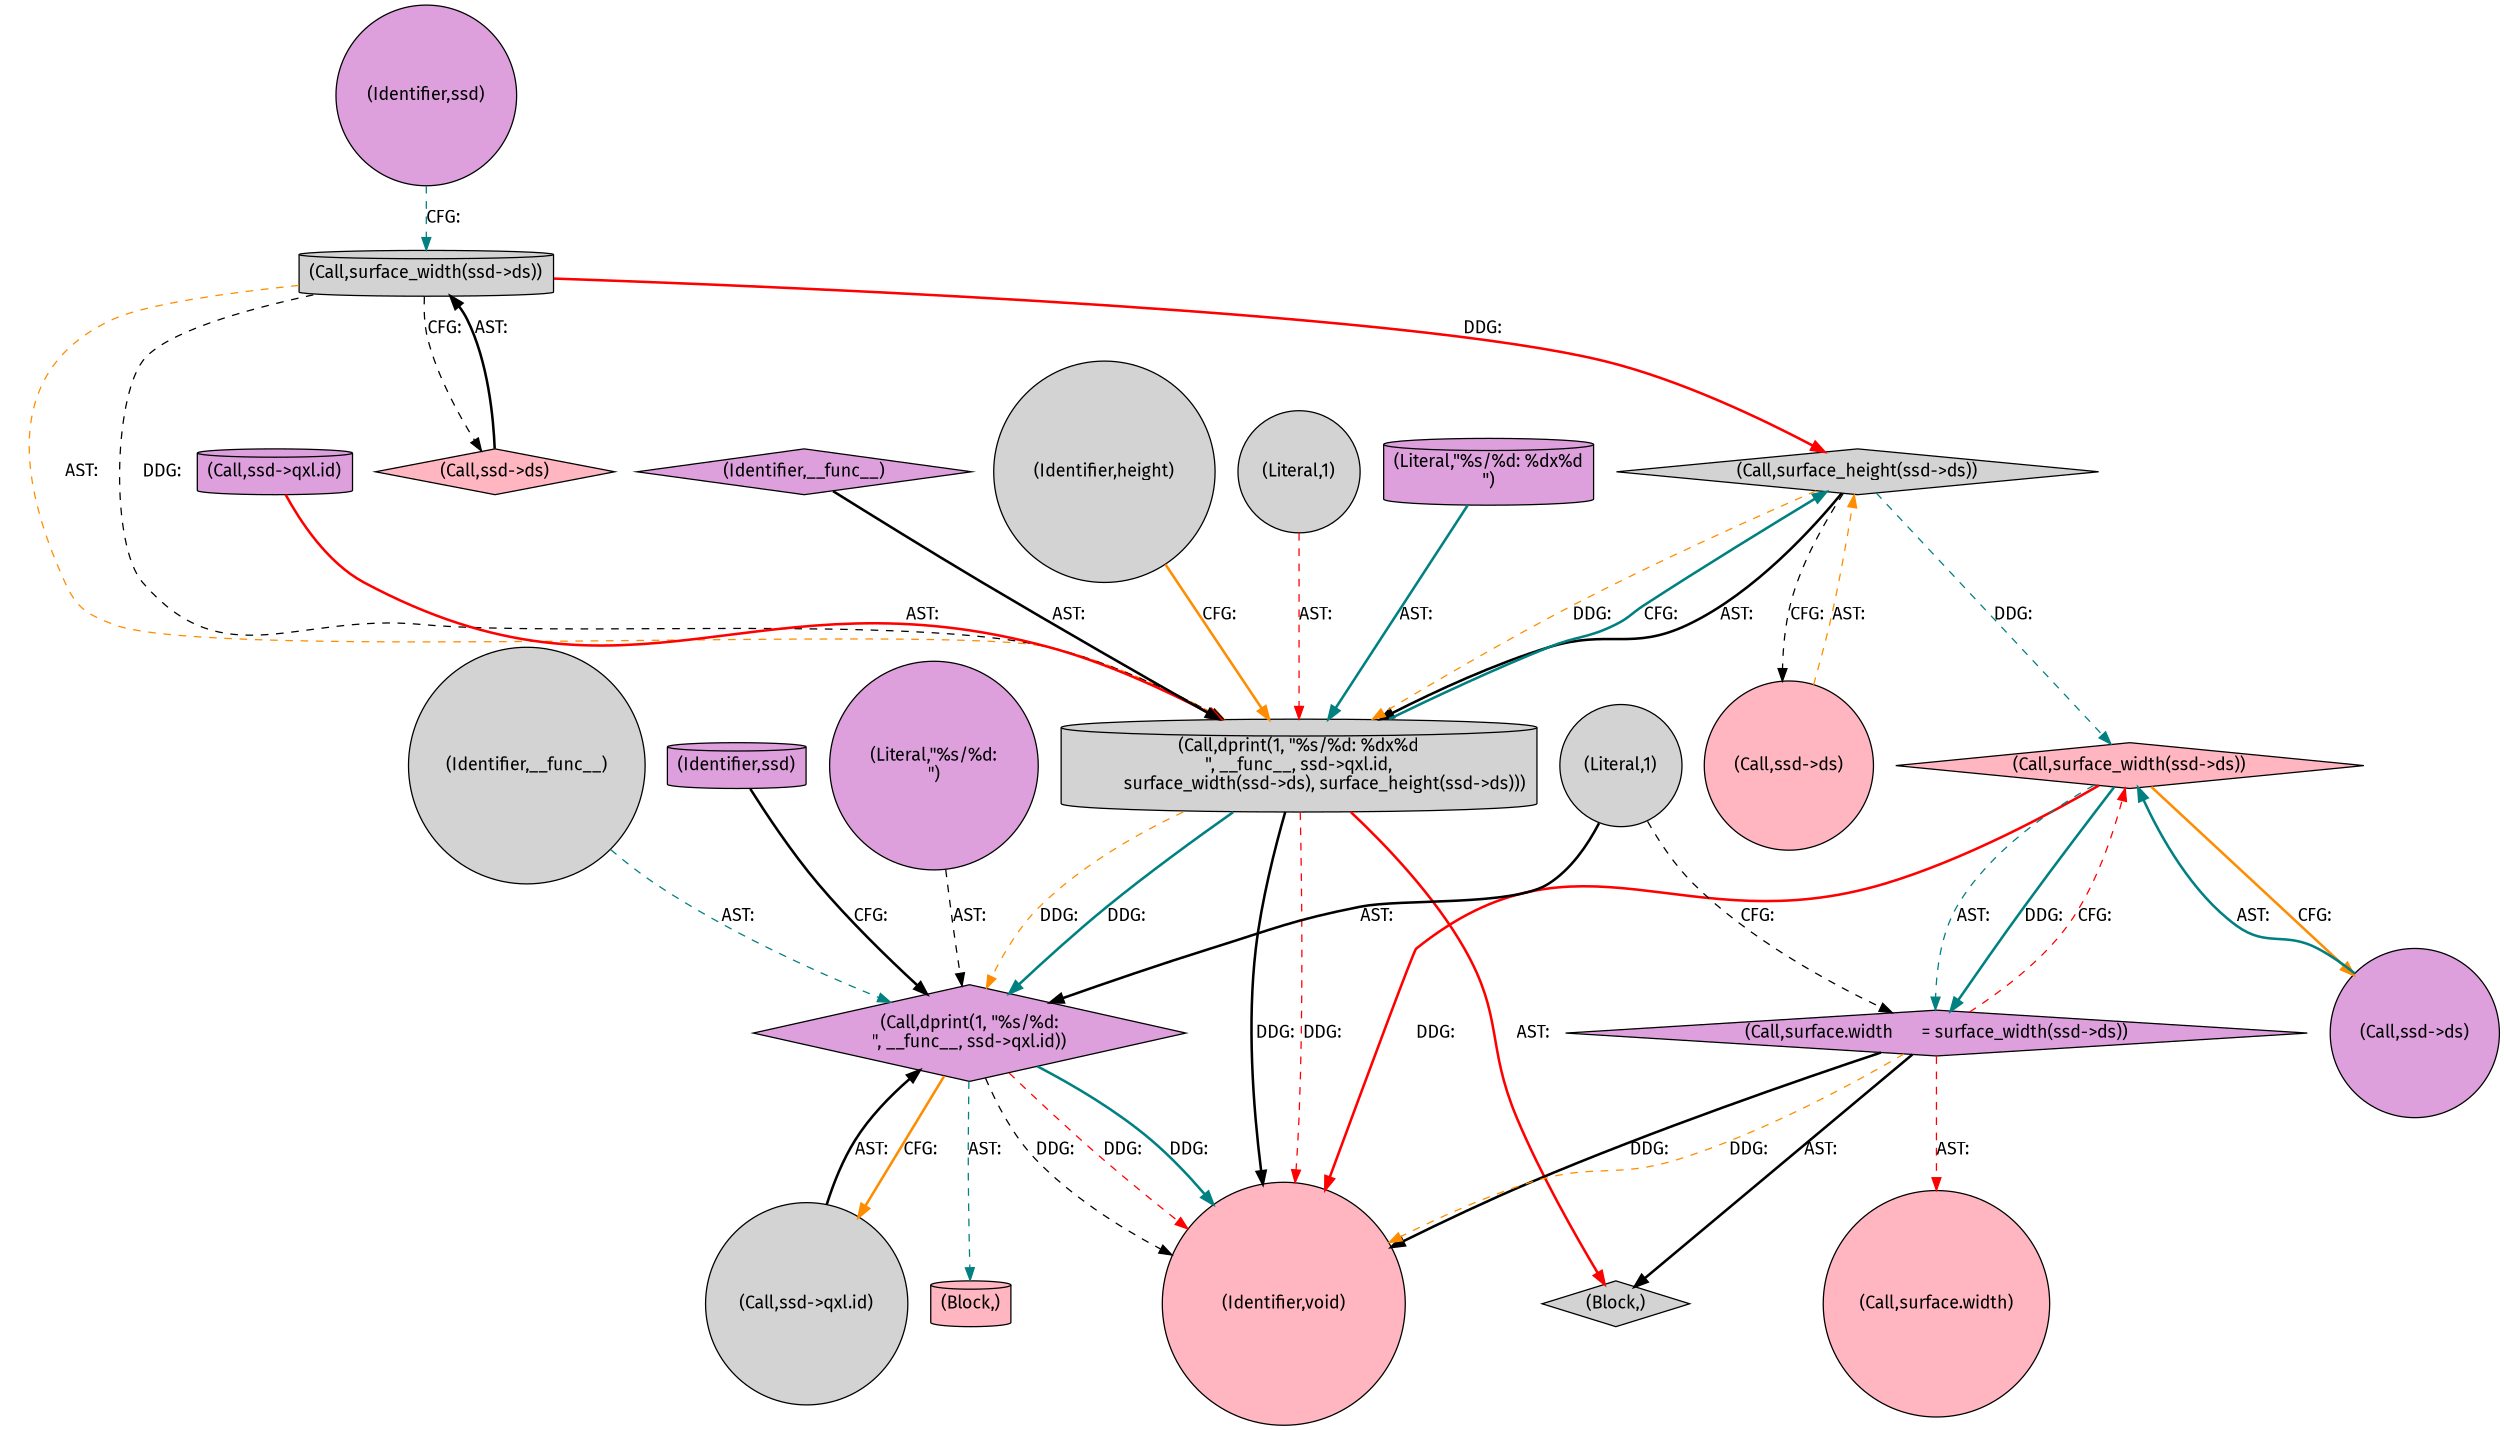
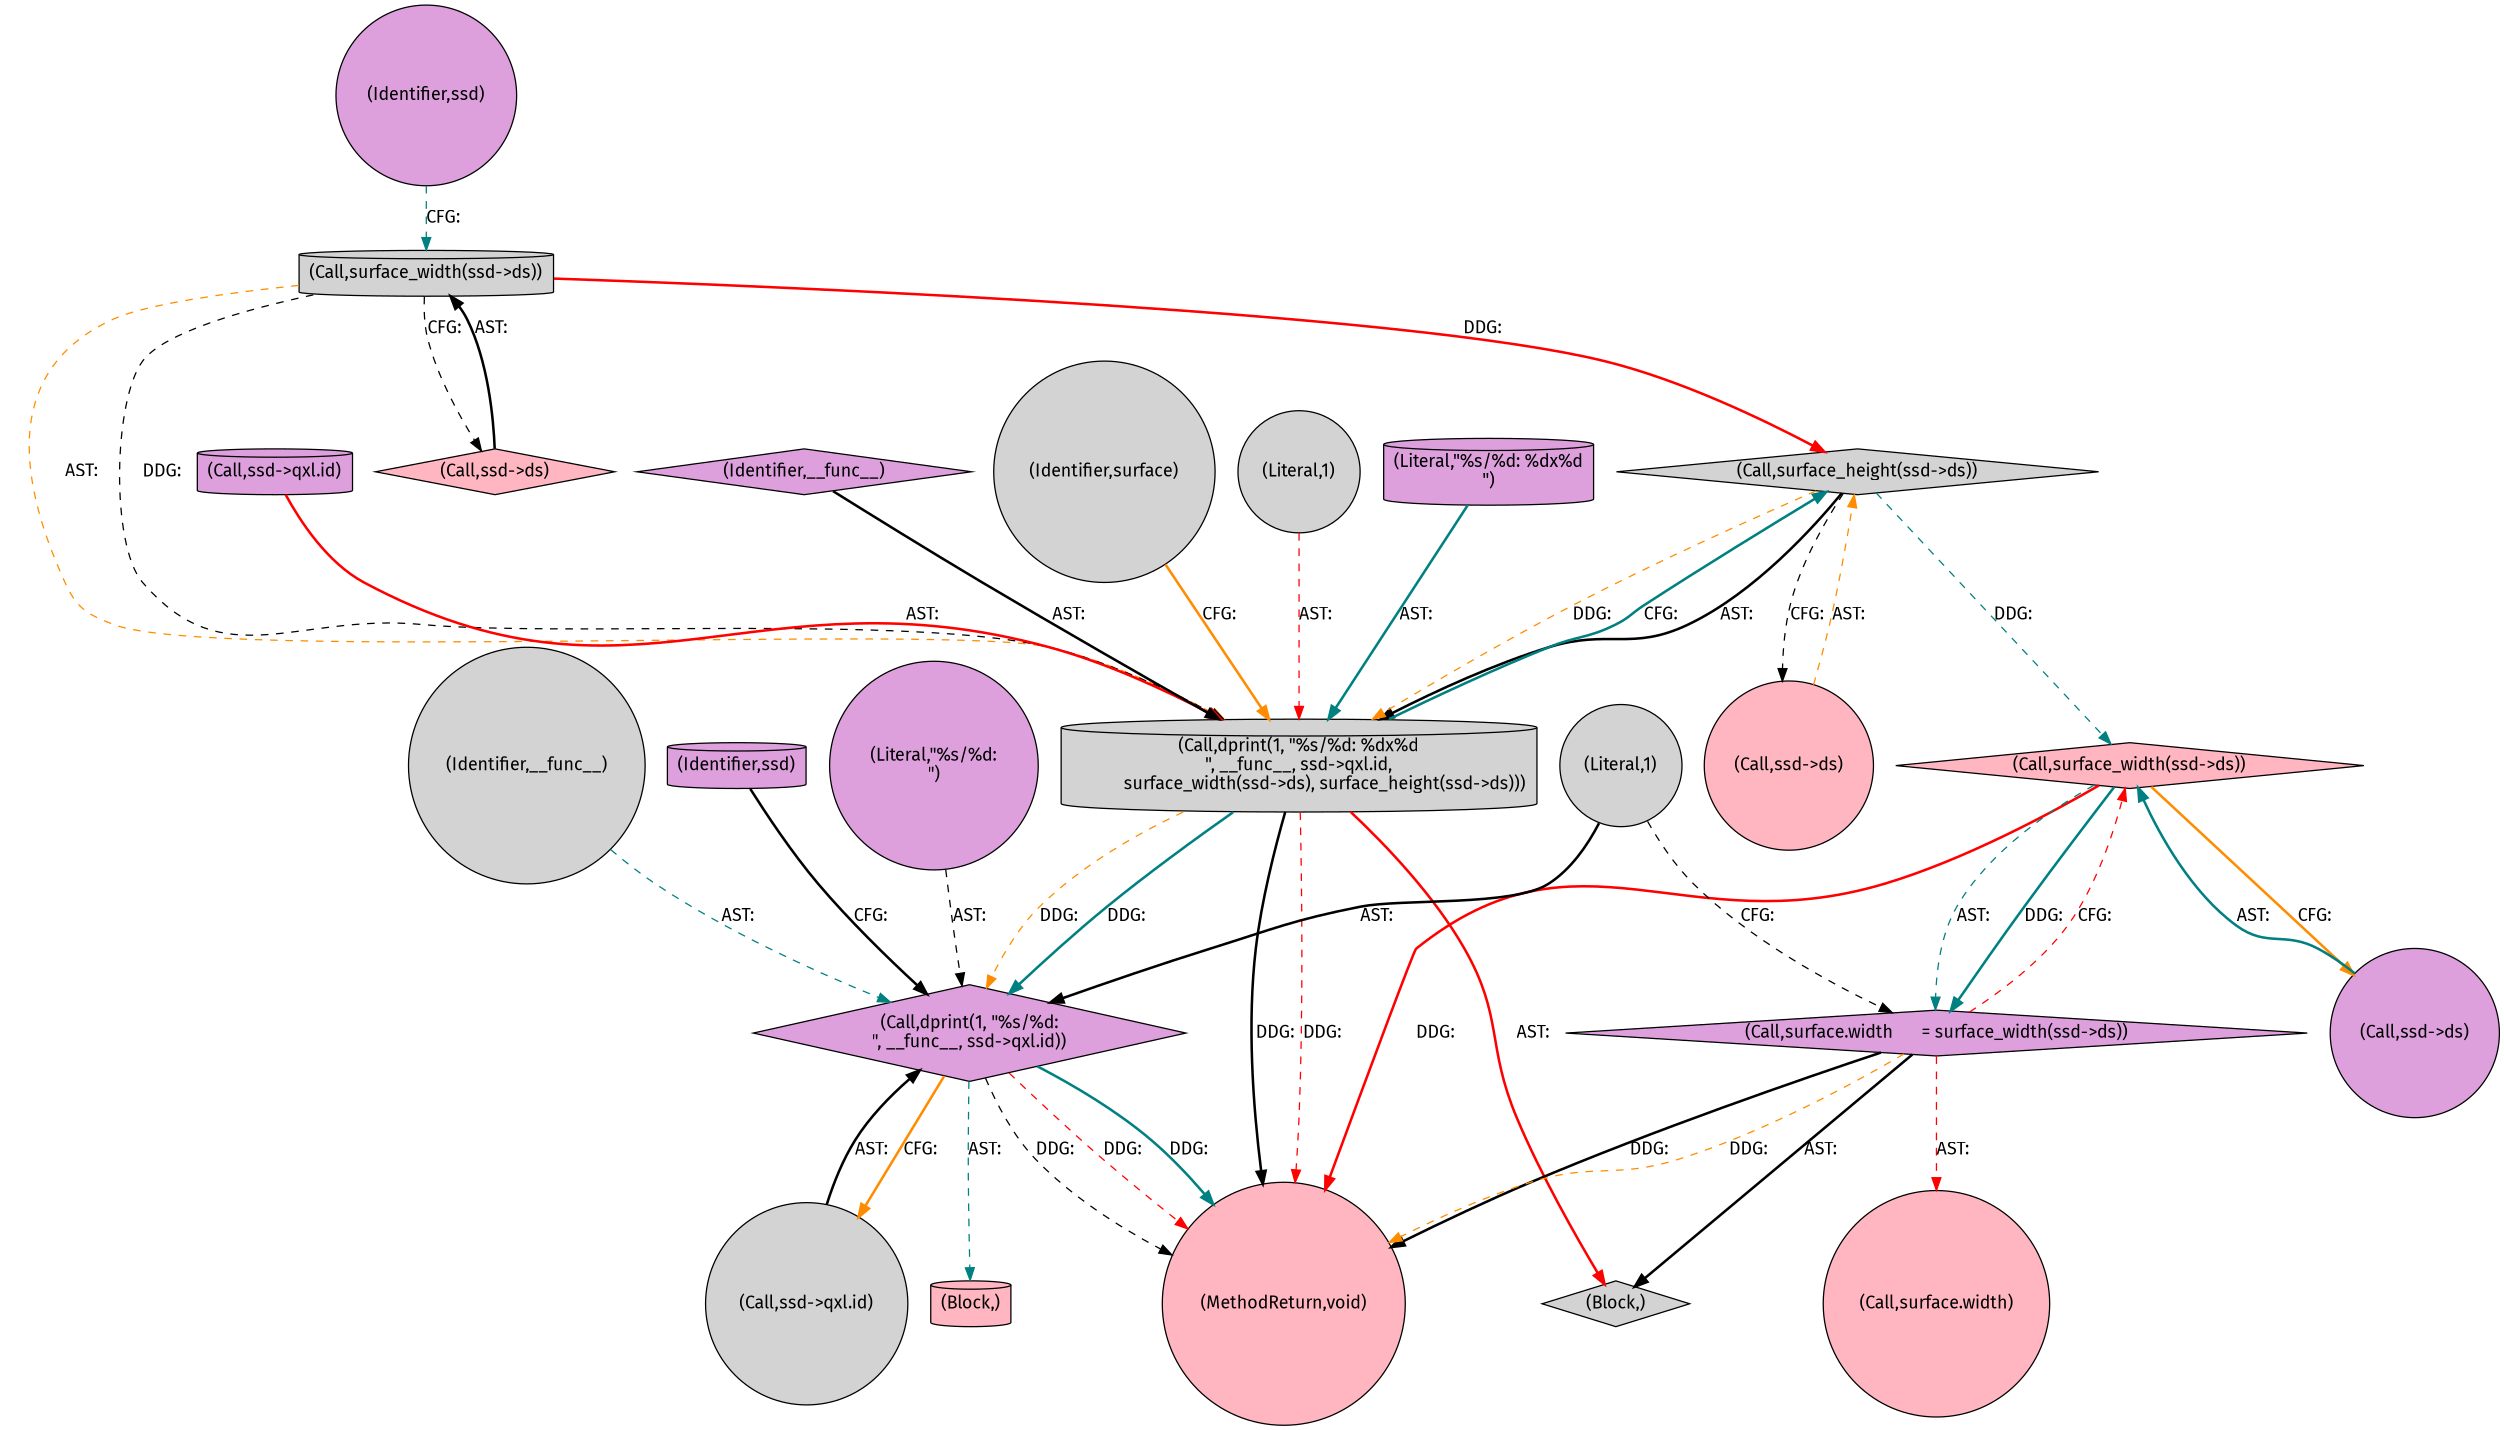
node "(Identifier,height)": label "(Identifier,height)" -> "(Identifier,surface)"
node "(Identifier,void)": label "(Identifier,void)" -> "(MethodReturn,void)"
